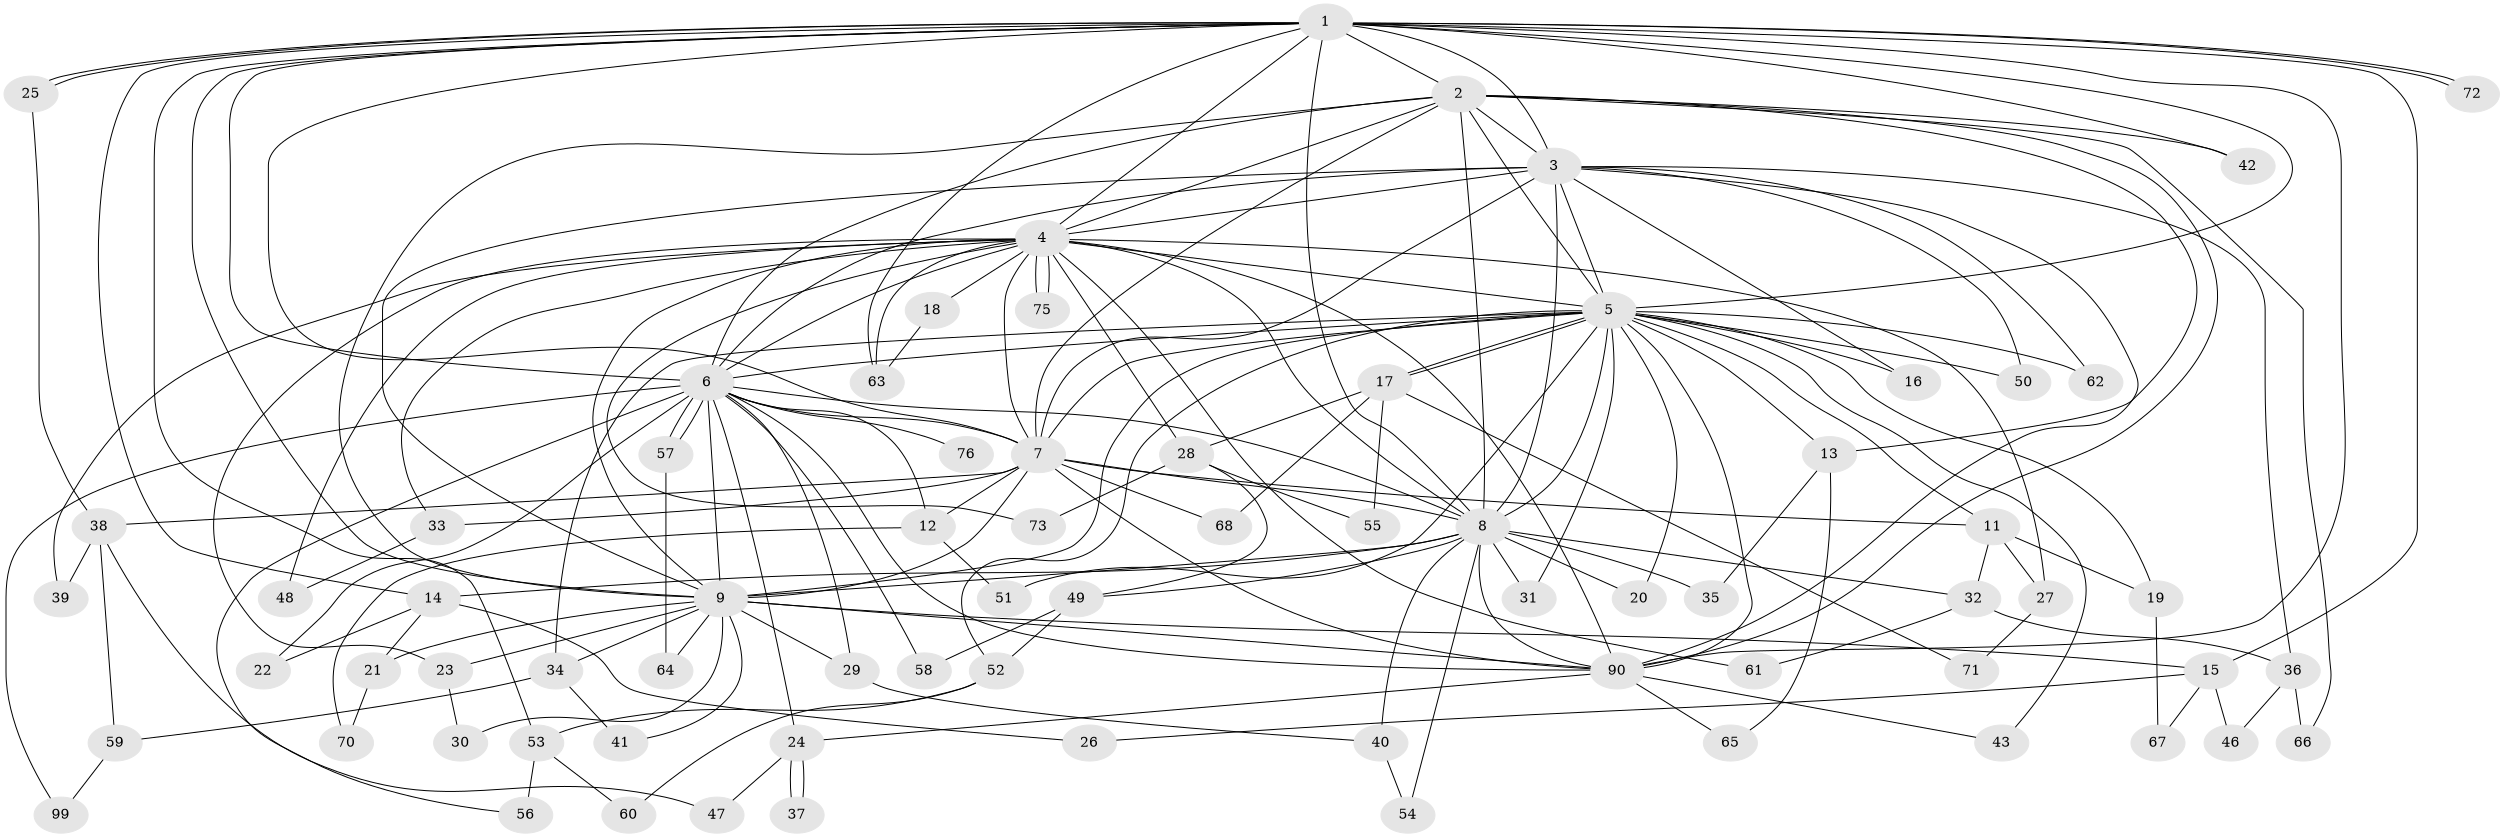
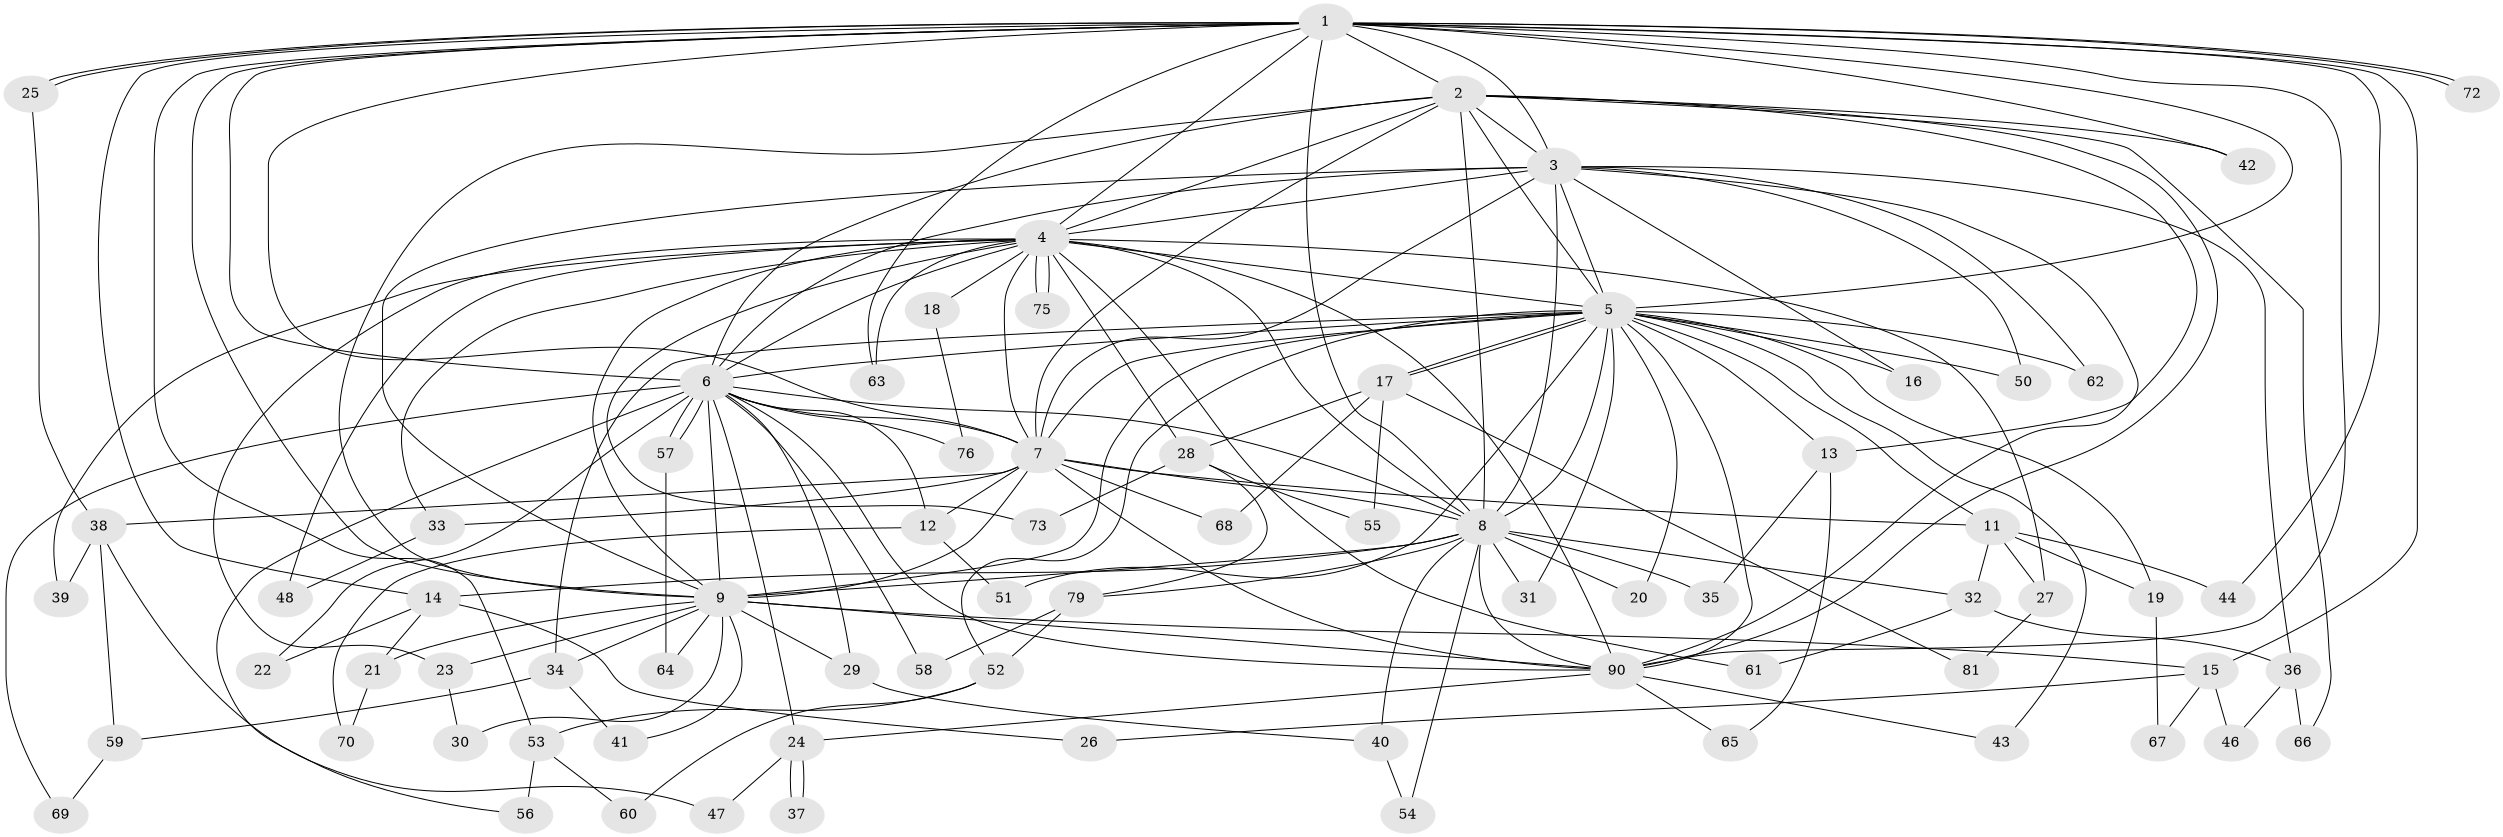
edge "18" -- "63": now "18" -- "76"
node "49": label "49" -> "79"
node "44": added
node "71": label "71" -> "81"
node "99": label "99" -> "69"
